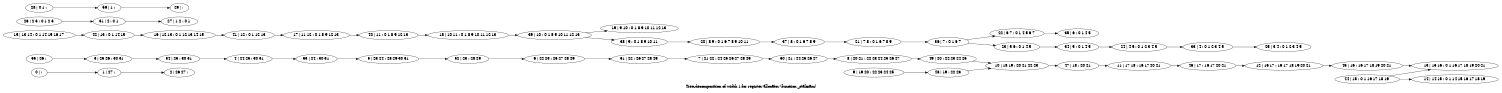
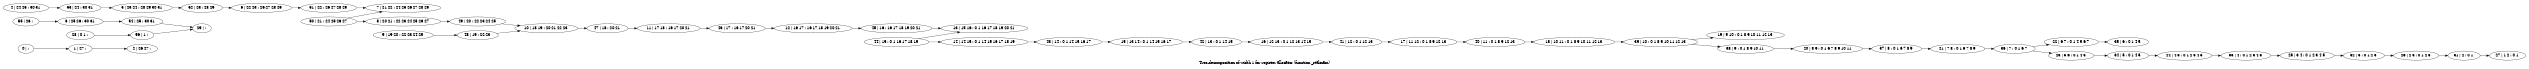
node "43 | 14 : 0 1 14 15 16 17": added
node "32 | 3 : 0 1 2 3": added
edge "54 | 25 : 30 31" -> "4 | 24 25 : 30 31": now "54 | 25 : 30 31" -> "29 | :"
edge "7 | 21 22 : 24 25 26 27 28 29" -> "50 | 21 : 24 25 26 27": reversed
